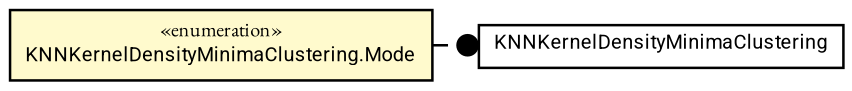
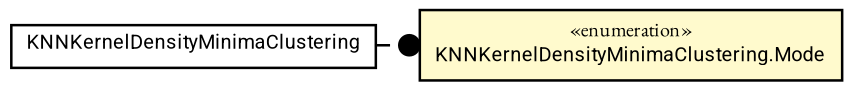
edge "KNNKernelDensityMinimaClustering.Mode" -> "KNNKernelDensityMinimaClustering": reversed
